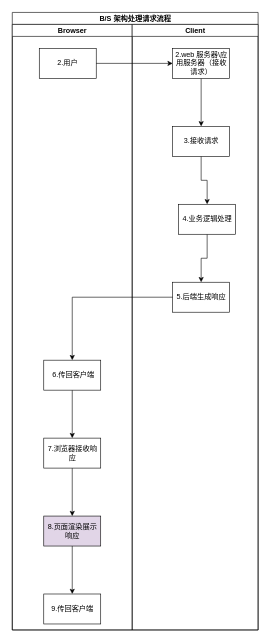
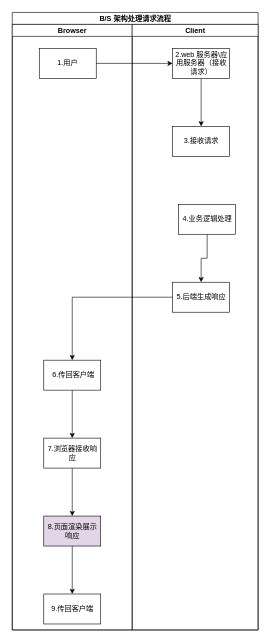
node "2.用户": label "2.用户" -> "1.用户"
edge "3.接收请求" -> "4.业务逻辑处理": removed
